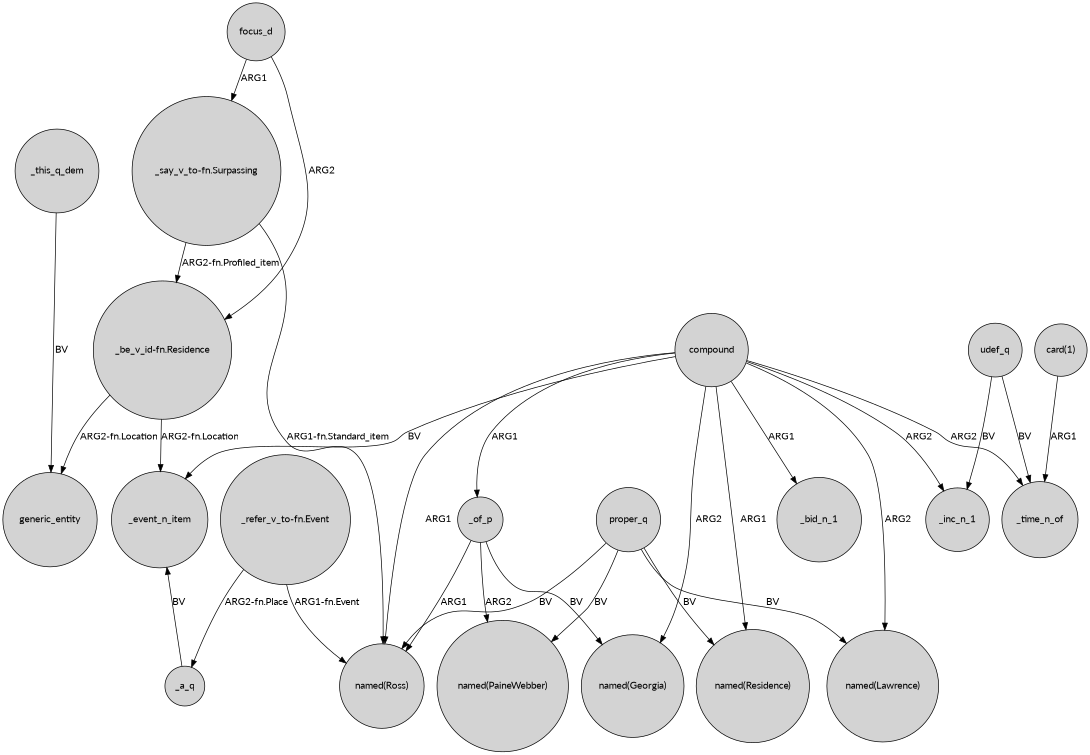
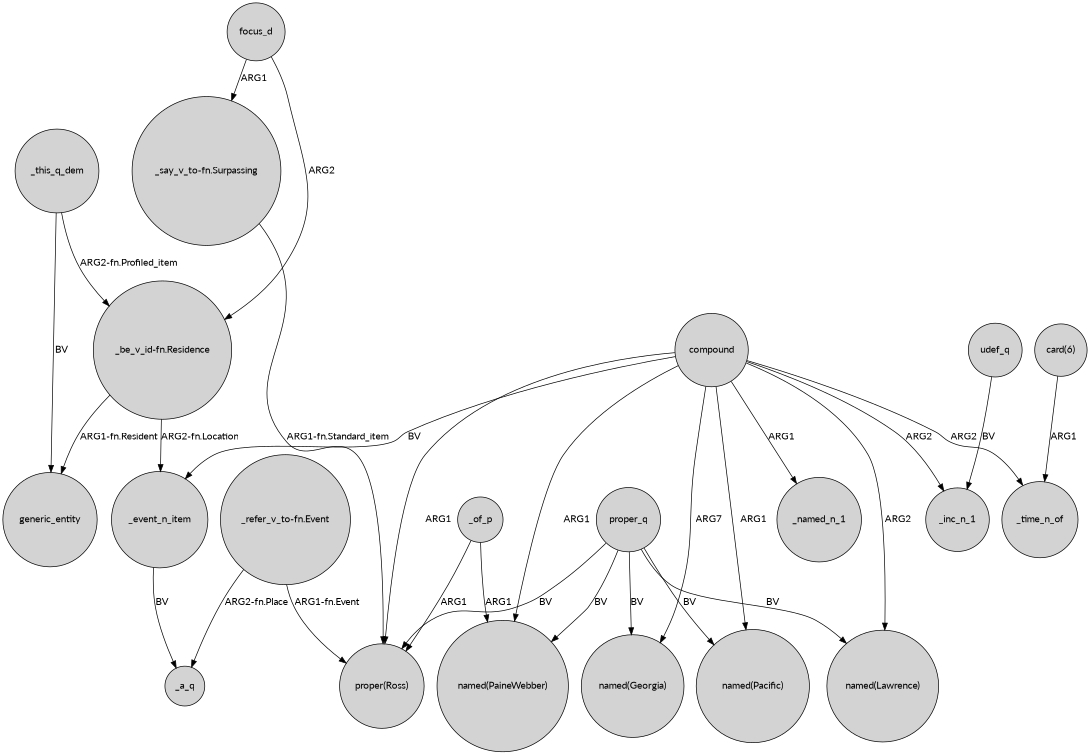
edge "_say_v_to-fn.Surpassing" -> "_be_v_id-fn.Residence": now "_this_q_dem" -> "_be_v_id-fn.Residence"
node "card(1)": label "card(1)" -> "card(6)"
edge "compound" -> "_of_p": now "compound" -> "named(PaineWebber)"
edge "udef_q" -> "_time_n_of": removed, label "BV"
edge "_be_v_id-fn.Residence" -> "generic_entity": label "ARG2-fn.Location" -> "ARG1-fn.Resident"
edge "compound" -> "named(Georgia)": label "ARG2" -> "ARG7"
node "_bid_n_1": label "_bid_n_1" -> "_named_n_1"
edge "_of_p" -> "named(Georgia)": now "proper_q" -> "named(Georgia)"
edge "_of_p" -> "named(PaineWebber)": label "ARG2" -> "ARG1"
edge "_a_q" -> "_event_n_item": reversed
node "named(Ross)": label "named(Ross)" -> "proper(Ross)"
node "named(Residence)": label "named(Residence)" -> "named(Pacific)"
